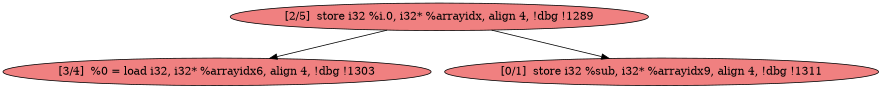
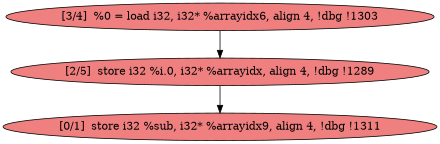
edge "[2/5]  store i32 %i.0, i32* %arrayidx, align 4, !dbg !1289" -> "[3/4]  %0 = load i32, i32* %arrayidx6, align 4, !dbg !1303": reversed
